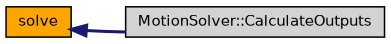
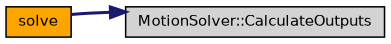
edge "MotionSolver::CalculateOutputs" -> "solve": reversed
